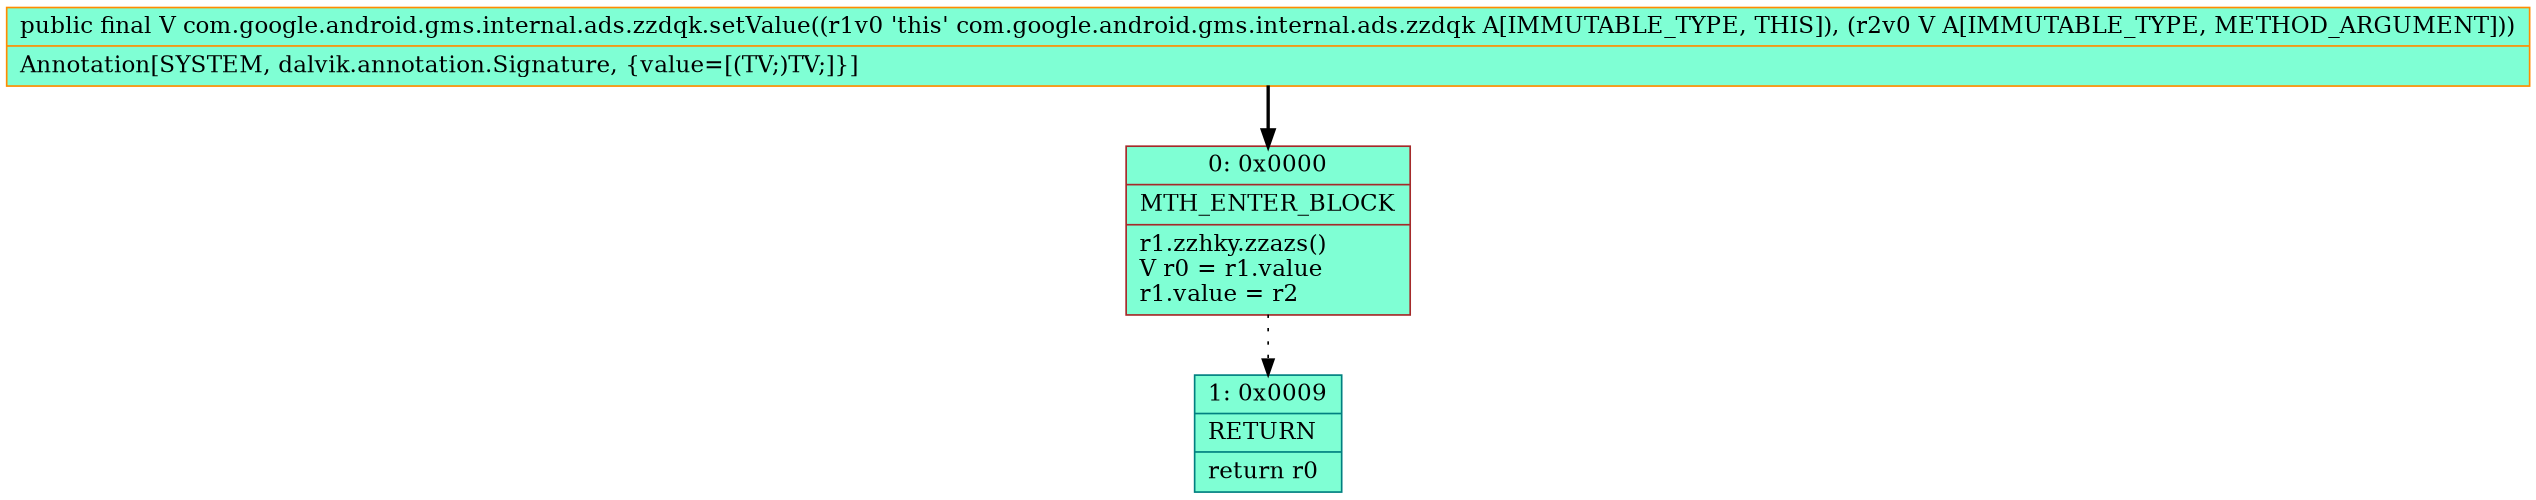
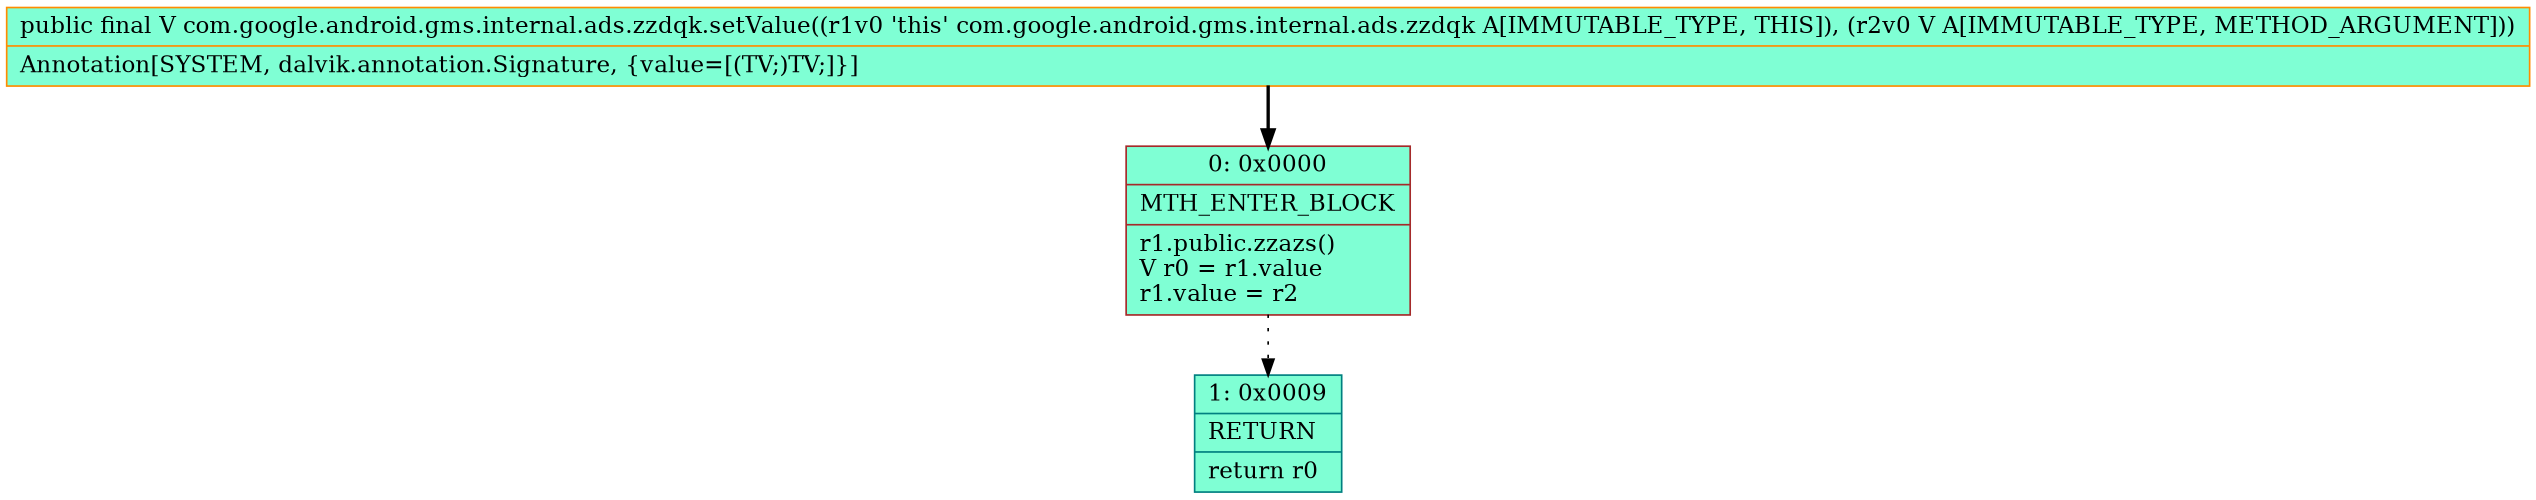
node "0: 0x0000": text "r1.zzhky.zzazs()" -> "r1.public.zzazs()"
